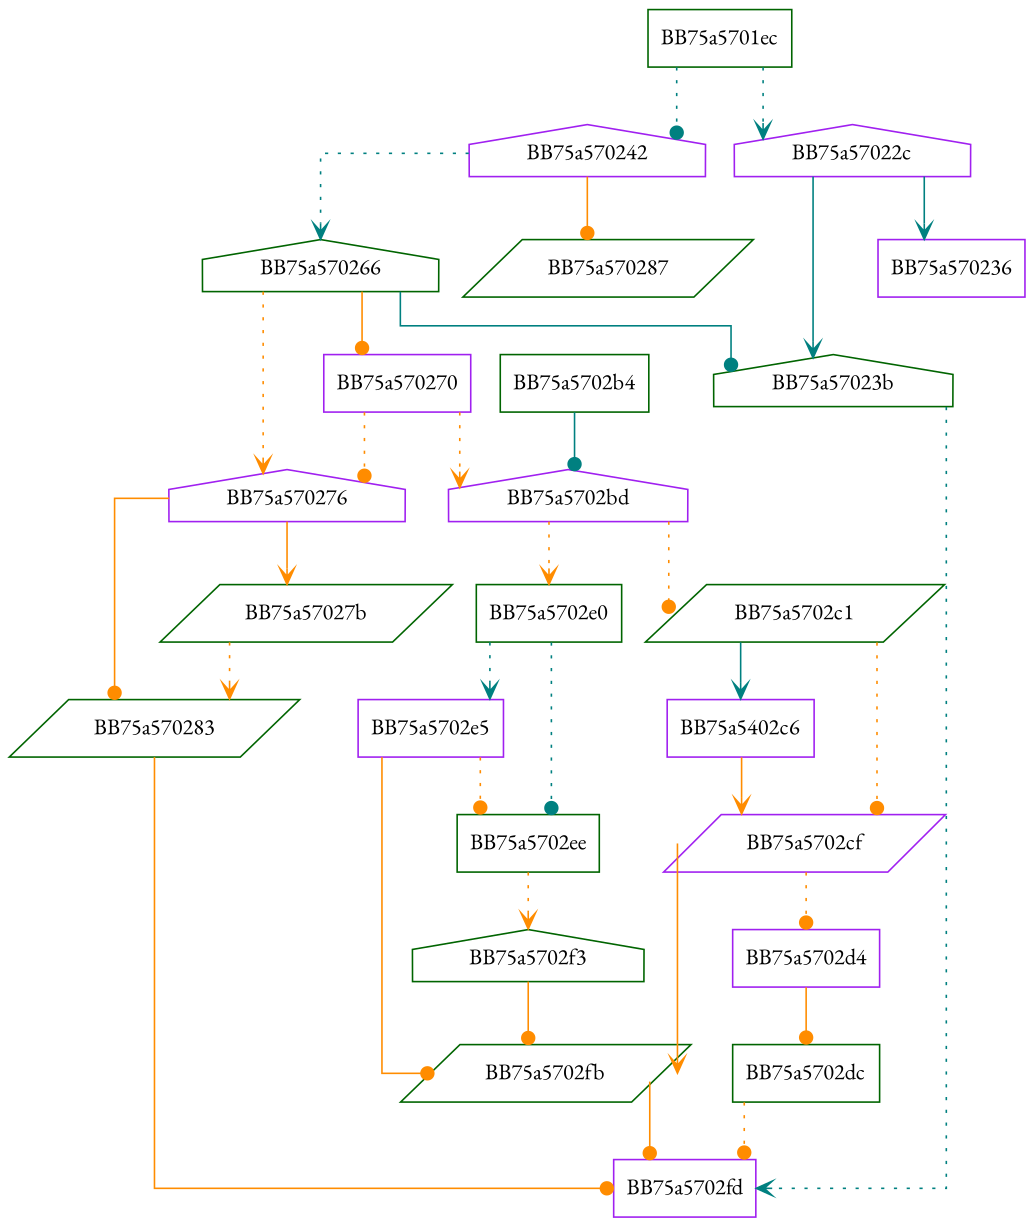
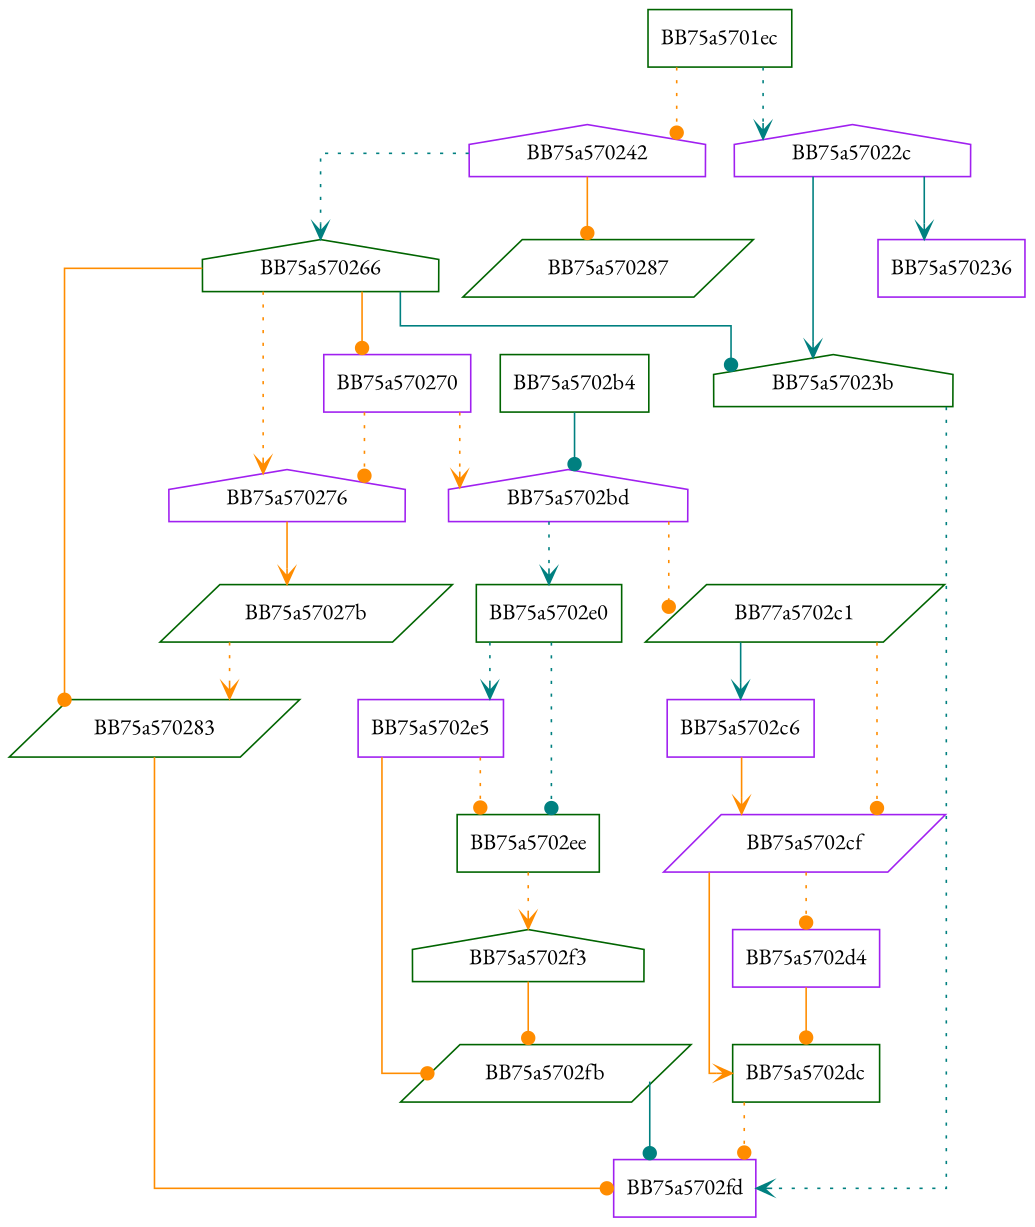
edge "BB75a5701ec" -> "BB75a570242": color teal -> darkorange
edge "BB75a5702bd" -> "BB75a5702e0": color darkorange -> teal
edge "BB75a570276" -> "BB75a570283": now "BB75a570266" -> "BB75a570283"
node "BB75a5702c1": label "BB75a5702c1" -> "BB77a5702c1"
node "BB75a5402c6": label "BB75a5402c6" -> "BB75a5702c6"
edge "BB75a5702cf" -> "BB75a5702fb": now "BB75a5702cf" -> "BB75a5702dc"
edge "BB75a5702fb" -> "BB75a5702fd": color darkorange -> teal
